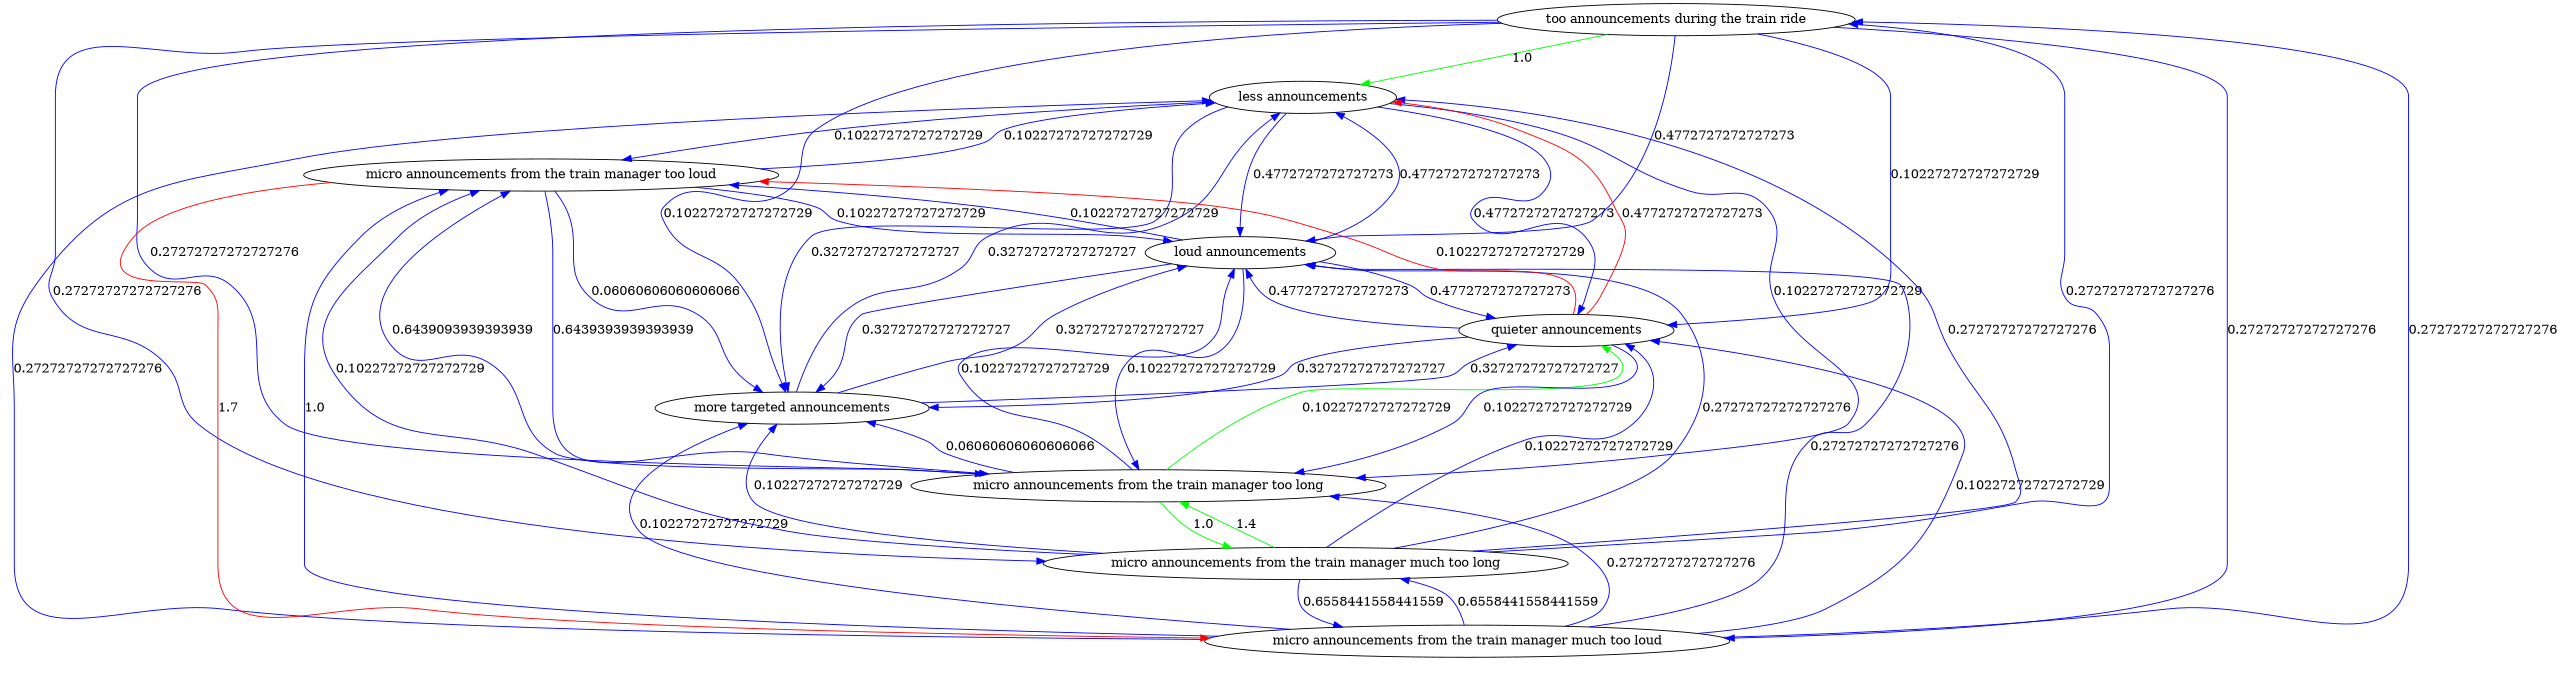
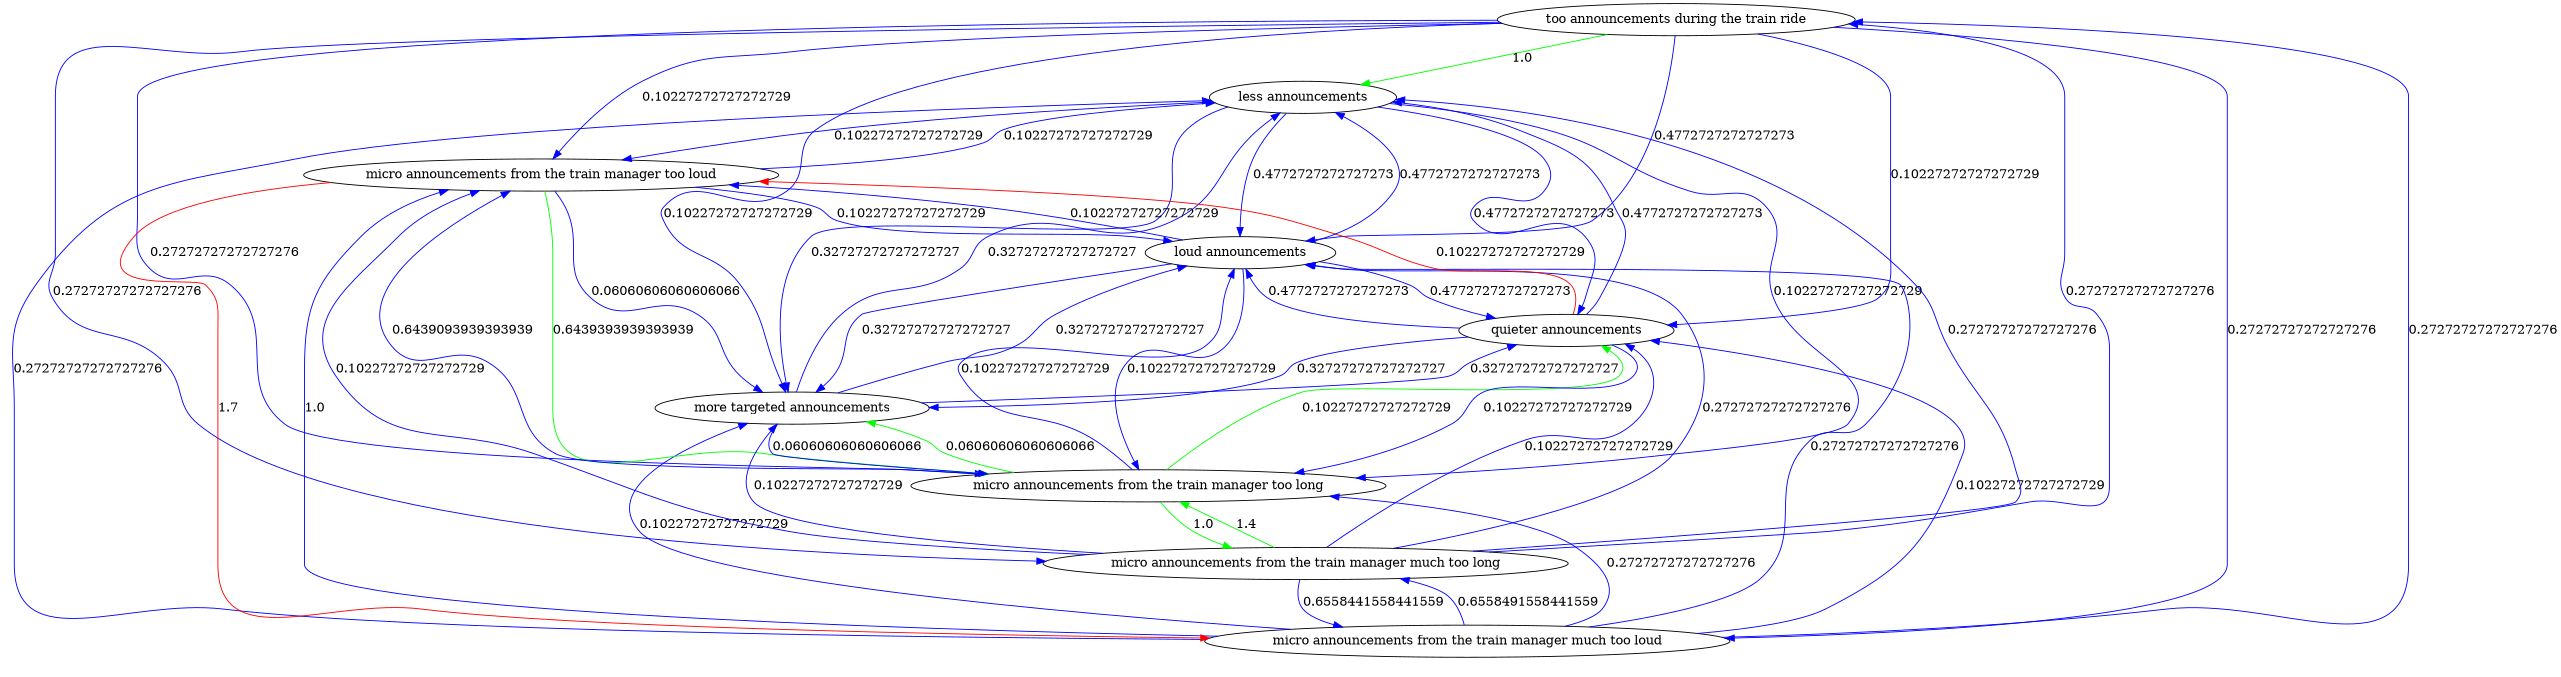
edge "too announcements during the train ride" -> "micro announcements from the train manager too loud": added, label "0.10227272727272729"
edge "quieter announcements" -> "less announcements": color red -> blue
edge "micro announcements from the train manager too long" -> "more targeted announcements": color blue -> green
edge "micro announcements from the train manager too loud" -> "micro announcements from the train manager too long": color blue -> green
edge "more targeted announcements" -> "micro announcements from the train manager too long": added, label "0.06060606060606066"
edge "micro announcements from the train manager much too loud" -> "micro announcements from the train manager much too long": label "0.6558441558441559" -> "0.6558491558441559"
